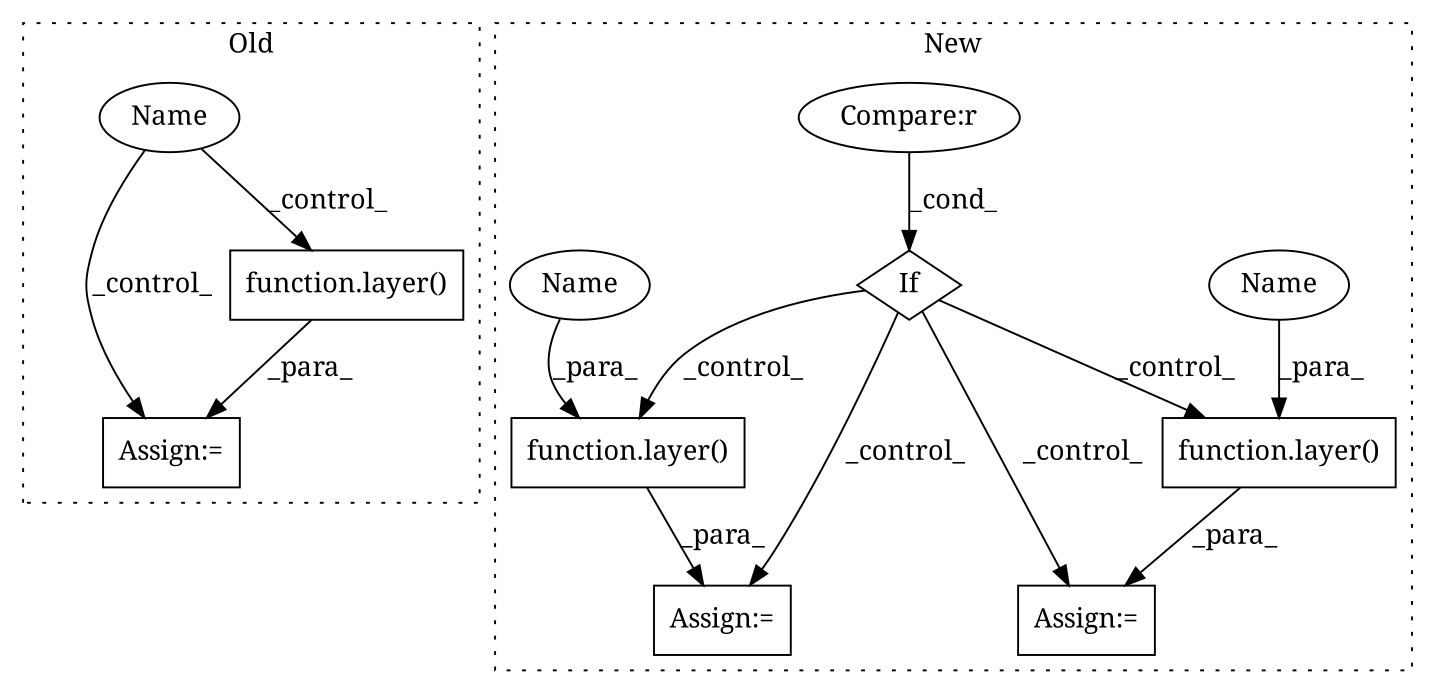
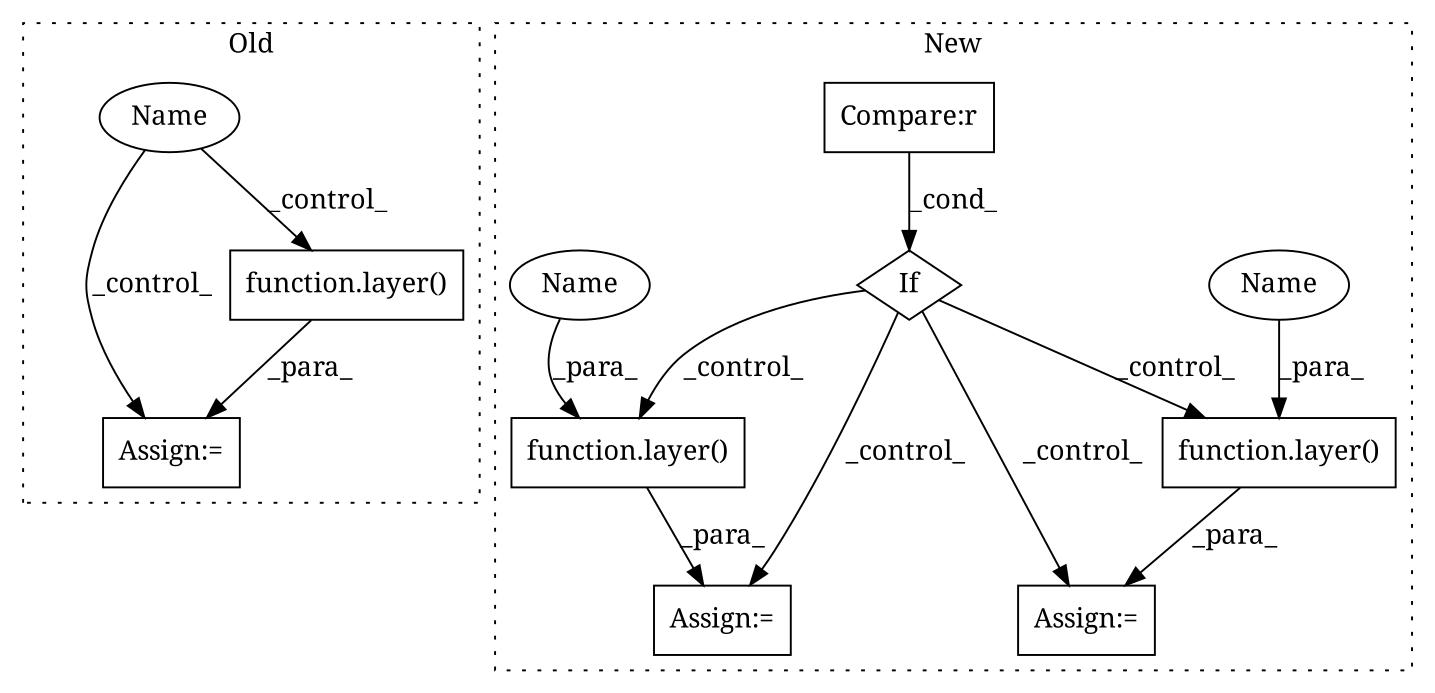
node "Compare:r": shape ellipse -> box
